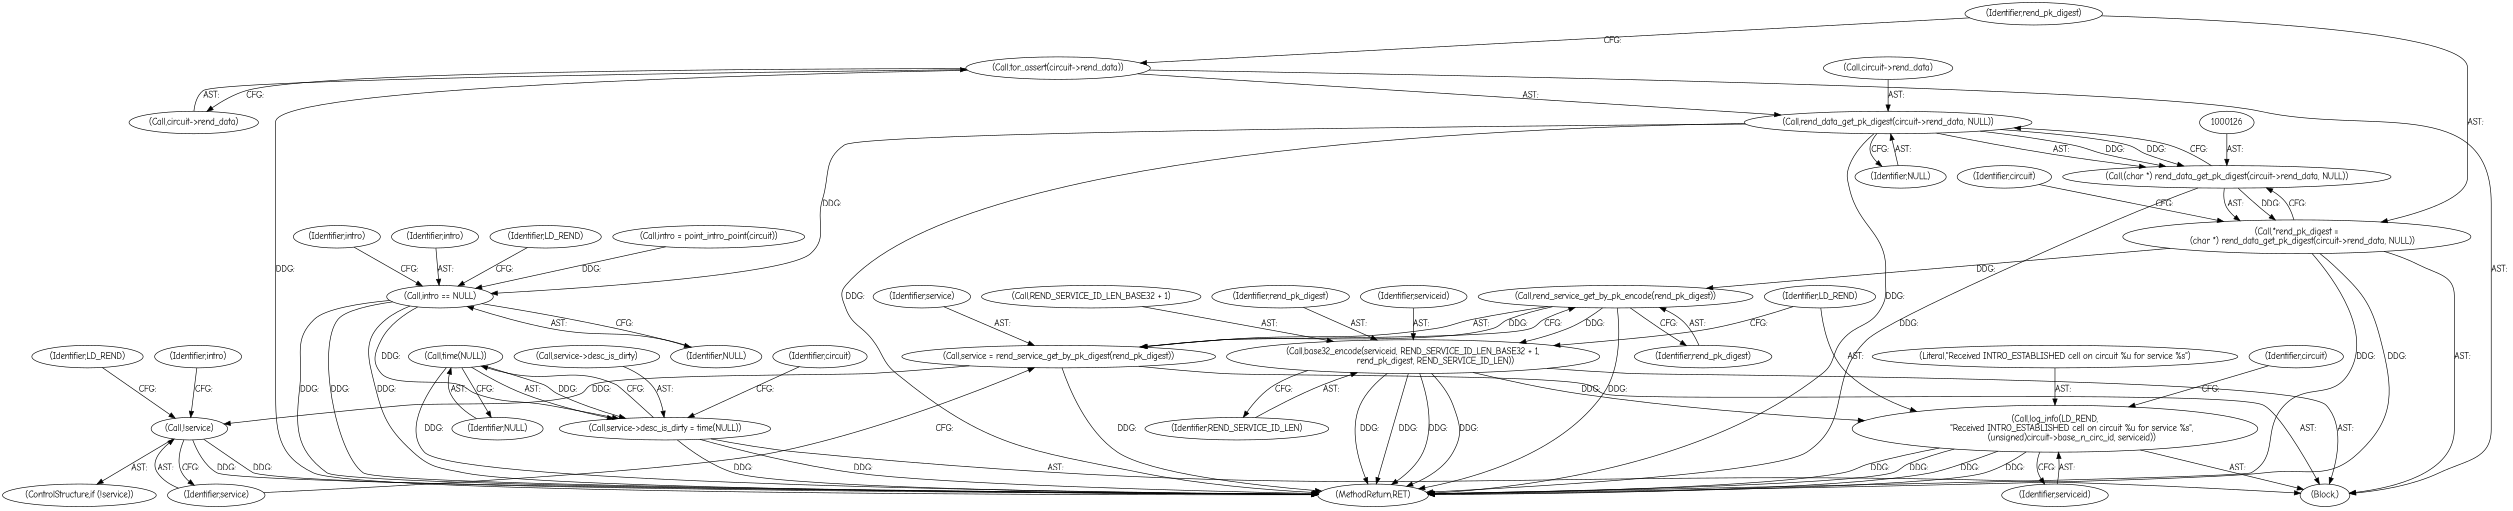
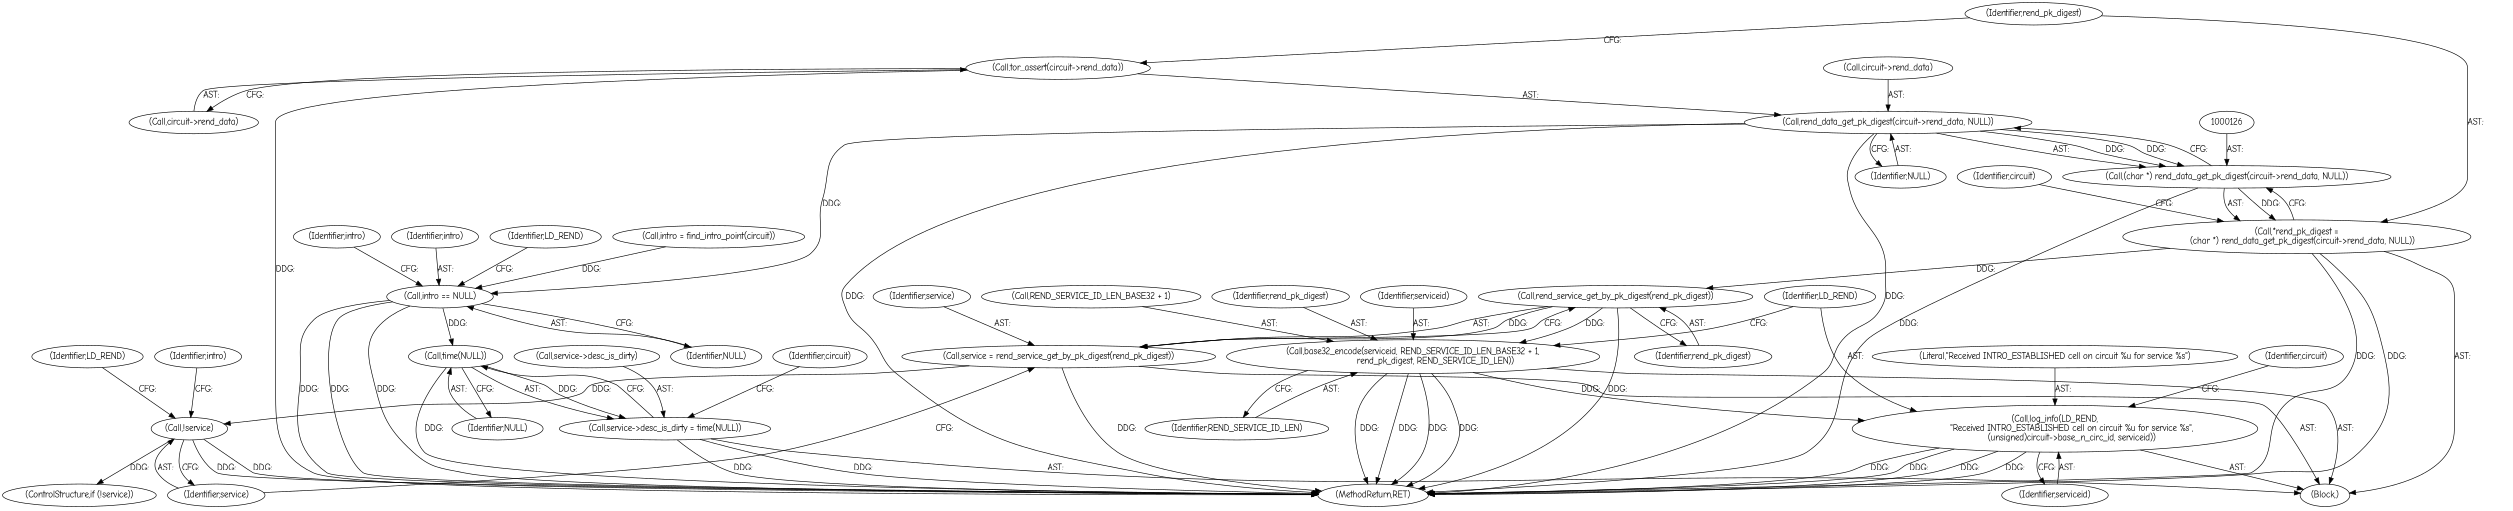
edge "(Call,tor_assert(circuit->rend_data))" -> "(Block,)": removed, label "AST:"
node "(Call,intro = point_intro_point(circuit))": label "(Call,intro = point_intro_point(circuit))" -> "(Call,intro = find_intro_point(circuit))"
node "(Call,rend_service_get_by_pk_encode(rend_pk_digest))": label "(Call,rend_service_get_by_pk_encode(rend_pk_digest))" -> "(Call,rend_service_get_by_pk_digest(rend_pk_digest))"
edge "(Call,intro == NULL)" -> "(Call,service->desc_is_dirty = time(NULL))": now "(Call,intro == NULL)" -> "(Call,time(NULL))"
edge "(Call,!service)" -> "(ControlStructure,if (!service))": label "AST: " -> "DDG: "
